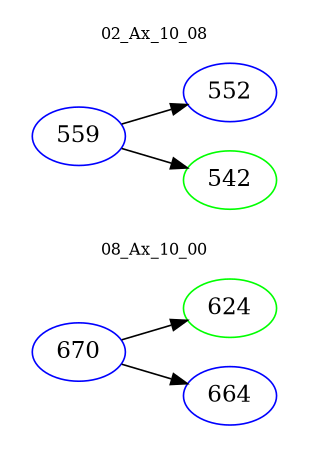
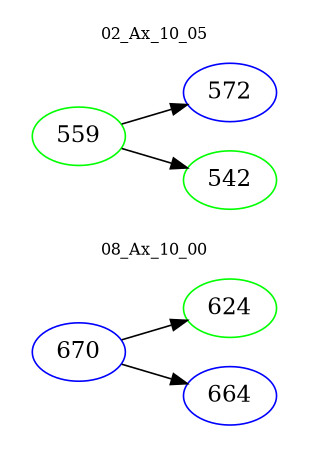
cluster "02_Ax_10_08": label "02_Ax_10_08" -> "02_Ax_10_05"
node "552": label "552" -> "572"
node "559": color blue -> green
